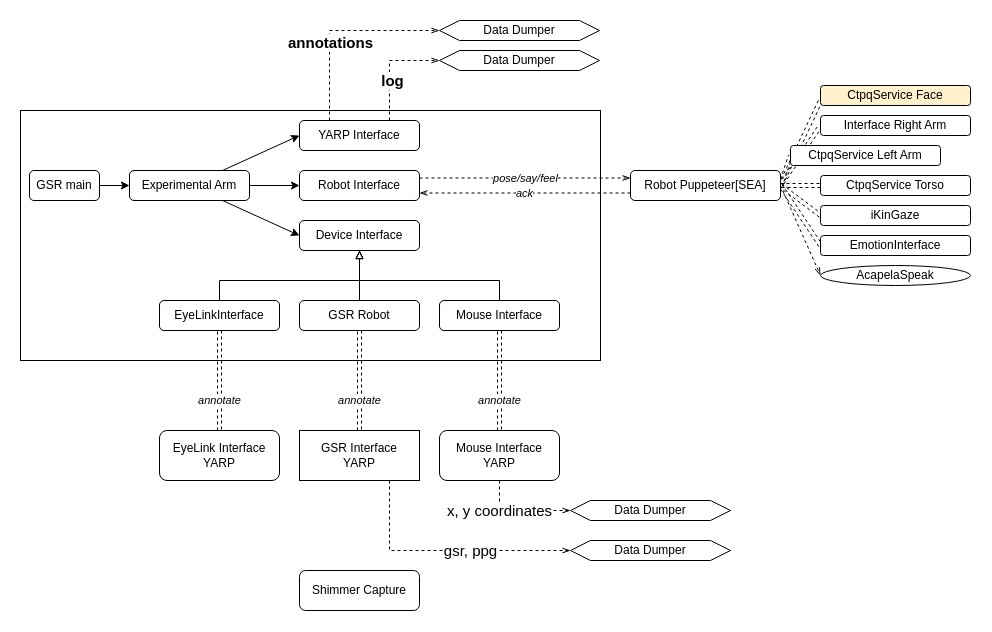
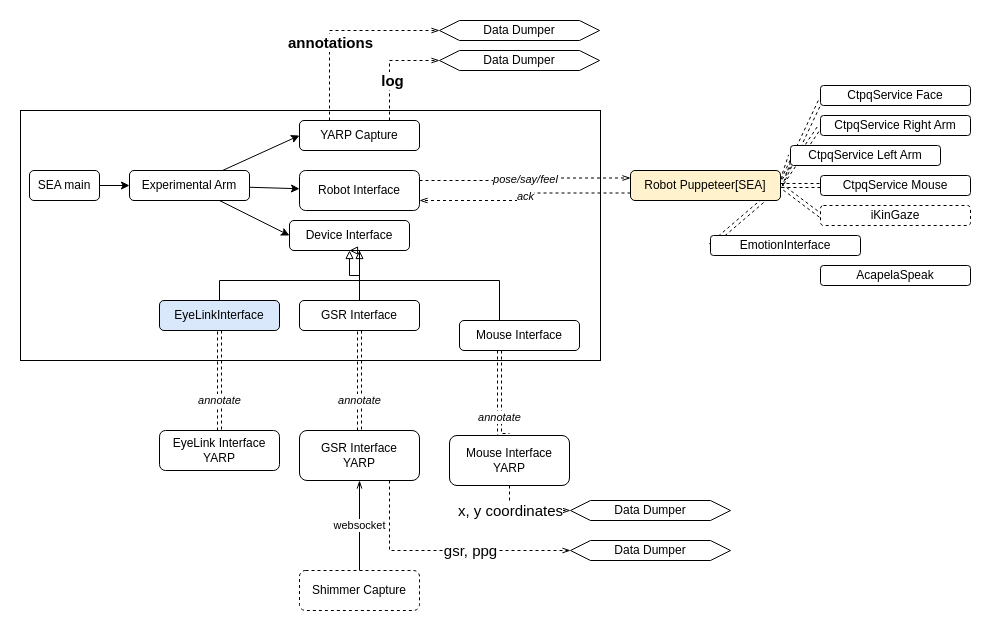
node "CtpqService Face": fillcolor #fff2cc -> #ffffff
node "Interface Right Arm": label "Interface Right Arm" -> "CtpqService Right Arm"
node "YARP Interface": label "YARP Interface" -> "YARP Capture"
node "GSR main": label "GSR main" -> "SEA main"
node "Robot Interface": size 120x30 -> 120x40
node "Robot Puppeteer[SEA]": fillcolor #ffffff -> #fff2cc
node "CtpqService Torso": label "CtpqService Torso" -> "CtpqService Mouse"
node "iKinGaze": style solid -> dashed
node "Device Interface": moved (360, 236) -> (350, 236)
edge "Robot Puppeteer[SEA]" -> "AcapelaSpeak": removed
node "EmotionInterface": moved (896, 246) -> (786, 246)
node "AcapelaSpeak": shape ellipse -> rounded rectangle
node "EyeLinkInterface": fillcolor #ffffff -> #dae8fc
node "GSR Robot": label "GSR Robot" -> "GSR Interface"
node "Mouse Interface": moved (500, 316) -> (520, 336)
node "EyeLink Interface YARP": size 120x50 -> 120x40
node "GSR Interface YARP": shape rectangle -> rounded rectangle
node "Mouse Interface YARP": moved (500, 456) -> (510, 461)
edge "Shimmer Capture" -> "GSR Interface YARP": added, label "websocket"
node "Shimmer Capture": style solid -> dashed
